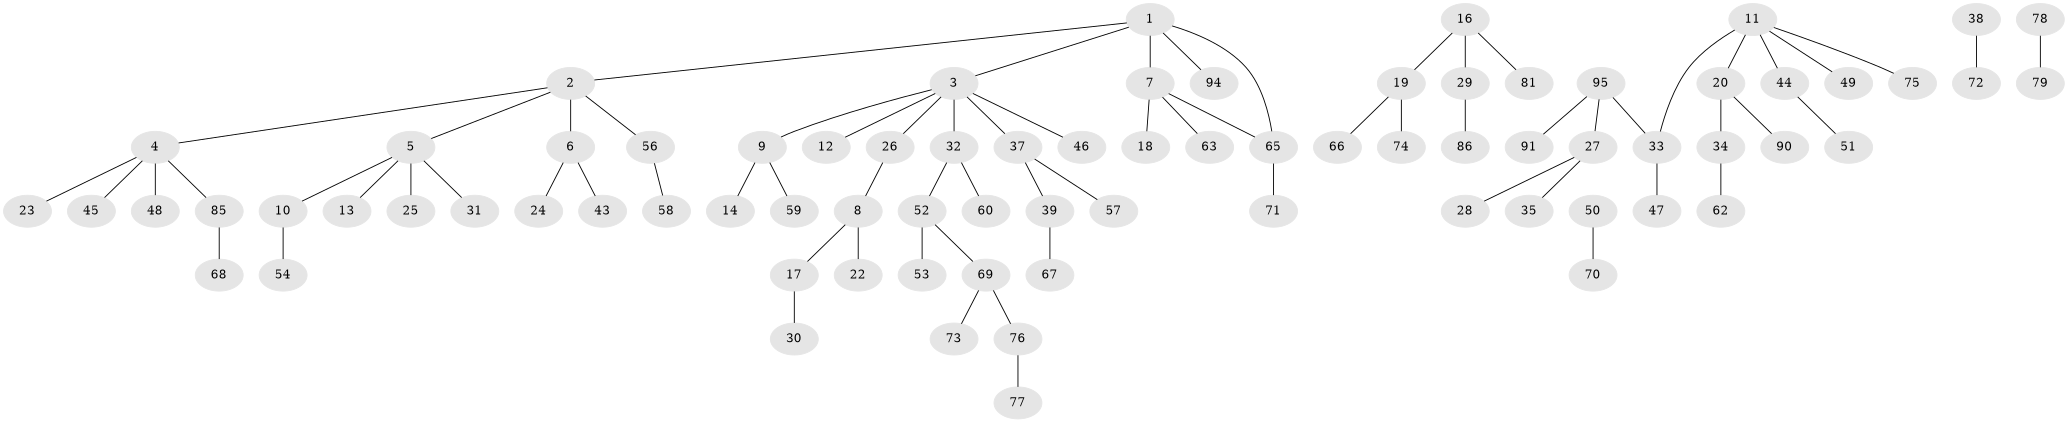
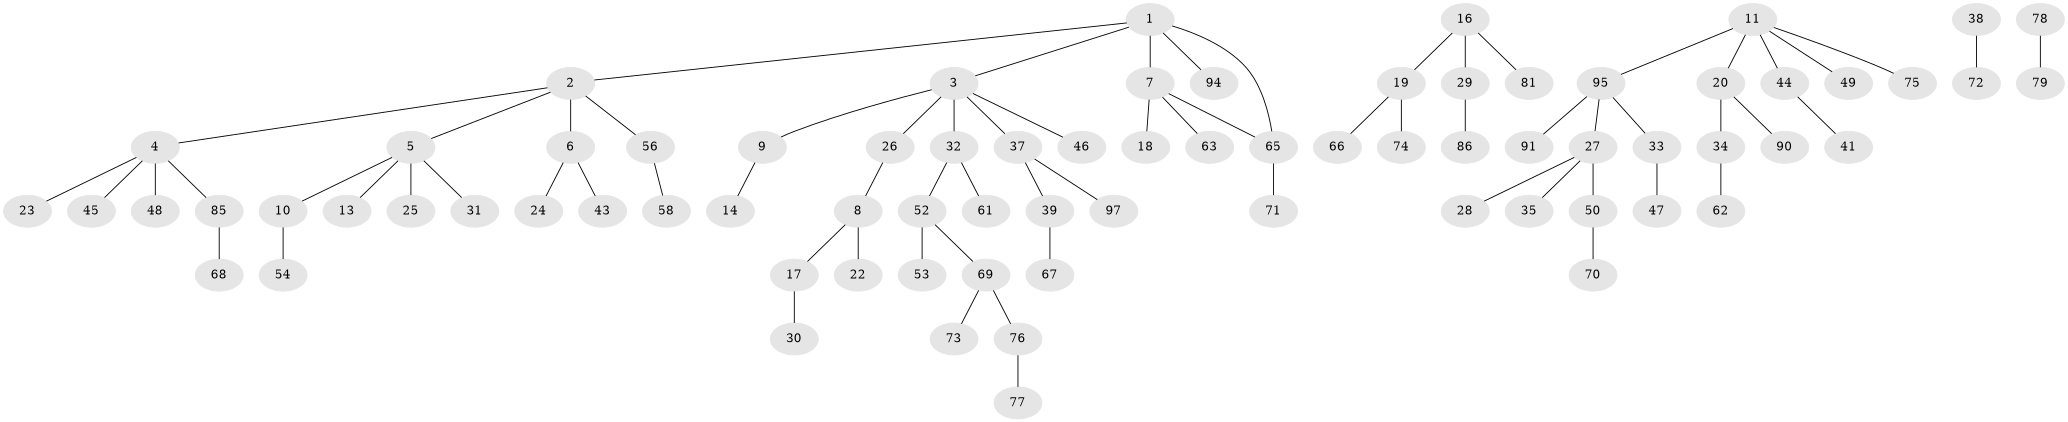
edge "11" -- "33": now "11" -- "95"
node "12": removed
node "51": label "51" -> "41"
edge "27" -- "50": added
node "59": removed
node "60": label "60" -> "61"
node "57": label "57" -> "97"
